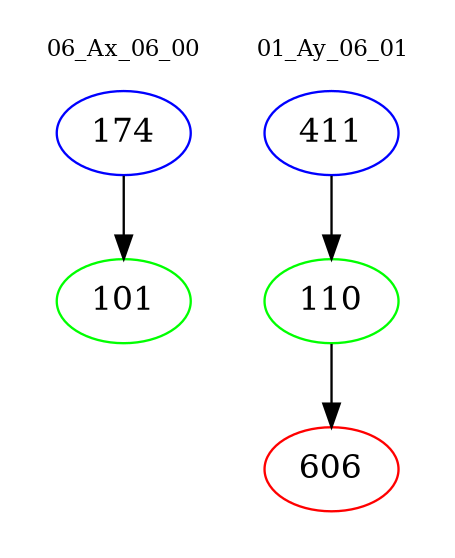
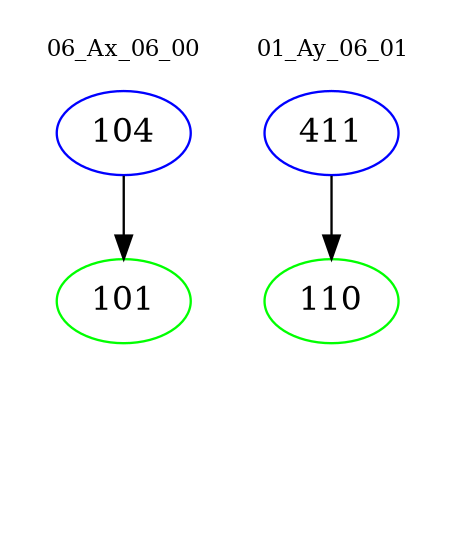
node "174": label "174" -> "104"
node "606": removed
